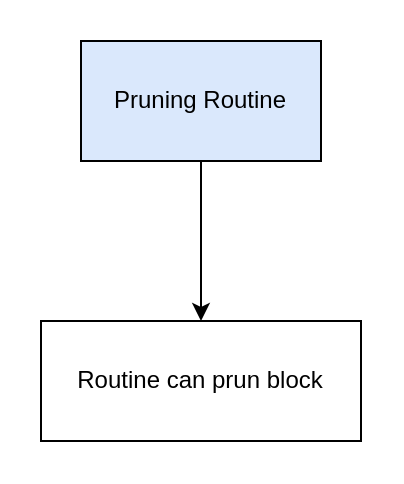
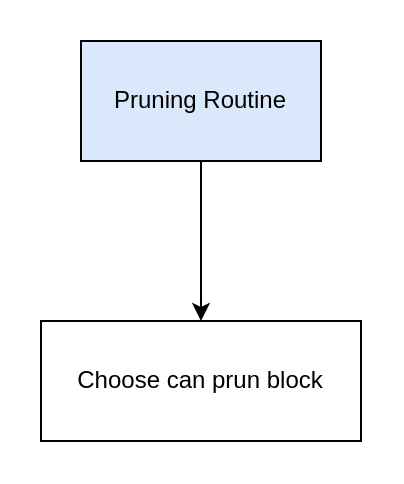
node "Routine can prun block": label "Routine can prun block" -> "Choose can prun block"
